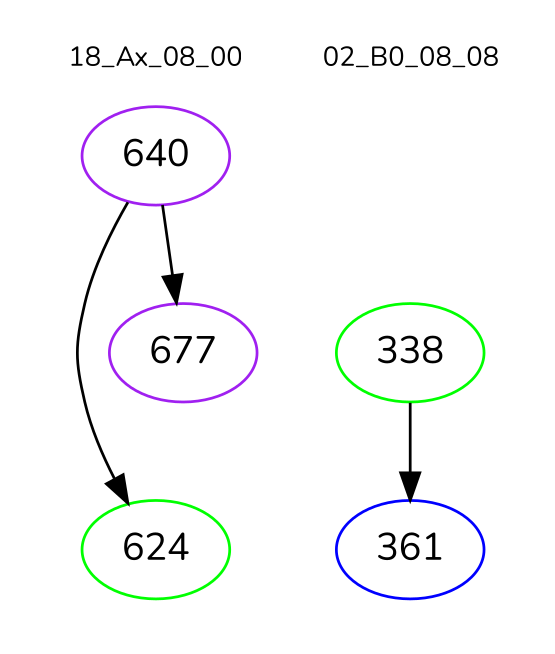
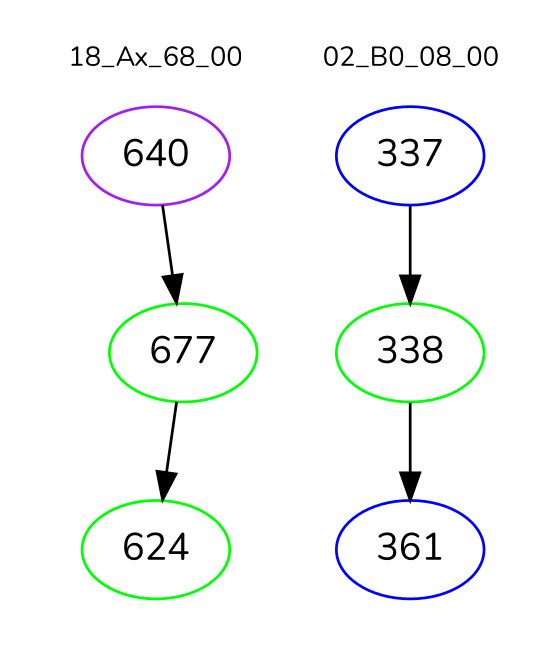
cluster "18_Ax_08_00": label "18_Ax_08_00" -> "18_Ax_68_00"
cluster "02_B0_08_08": label "02_B0_08_08" -> "02_B0_08_00"
node "337": added
edge "640" -> "624": now "677" -> "624"
node "677": color purple -> green
